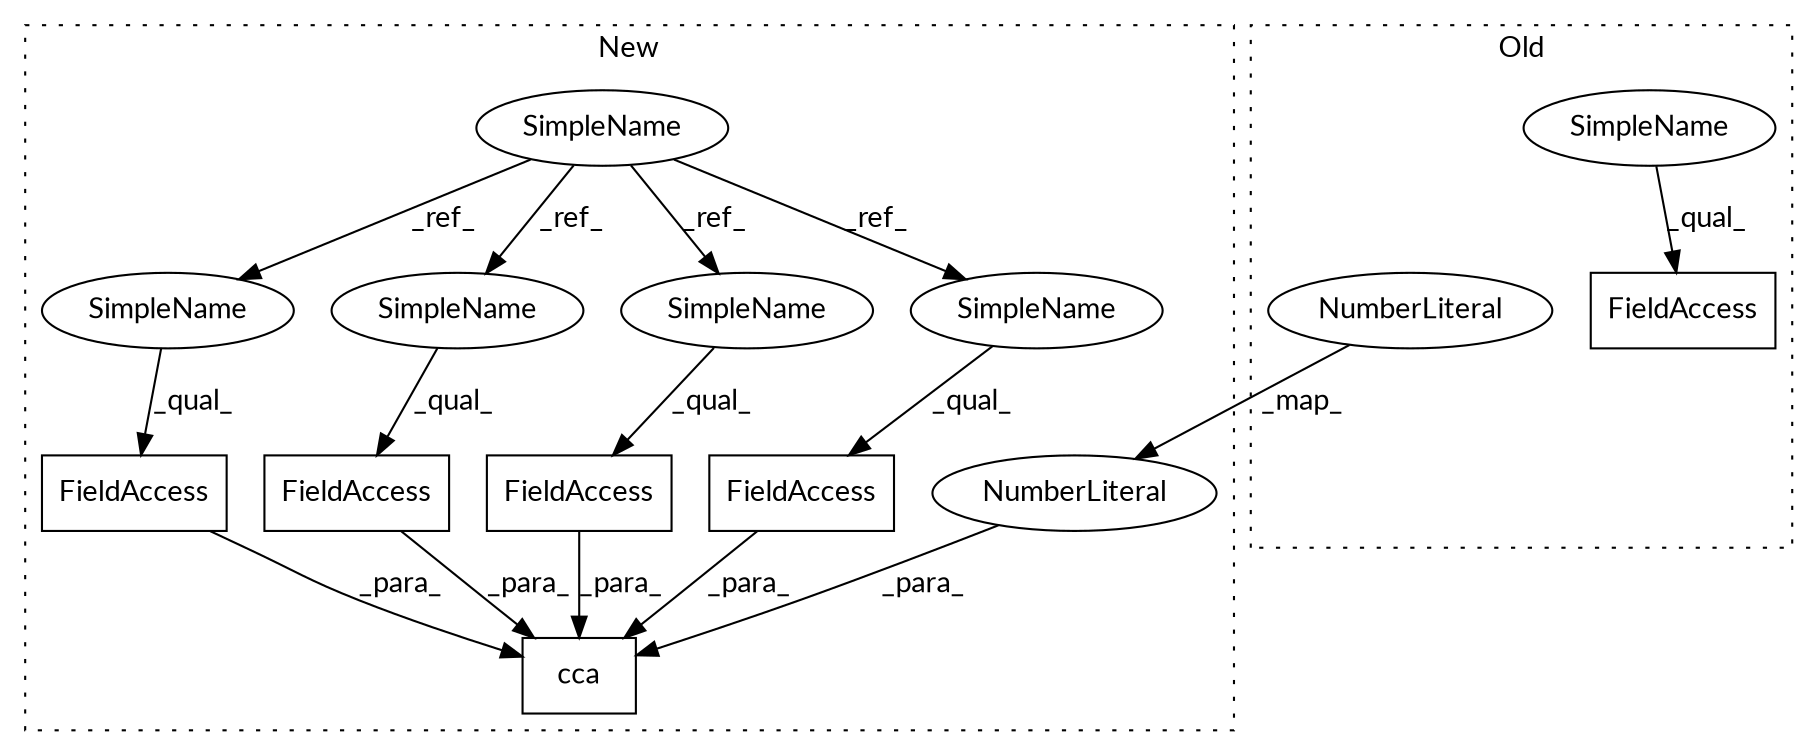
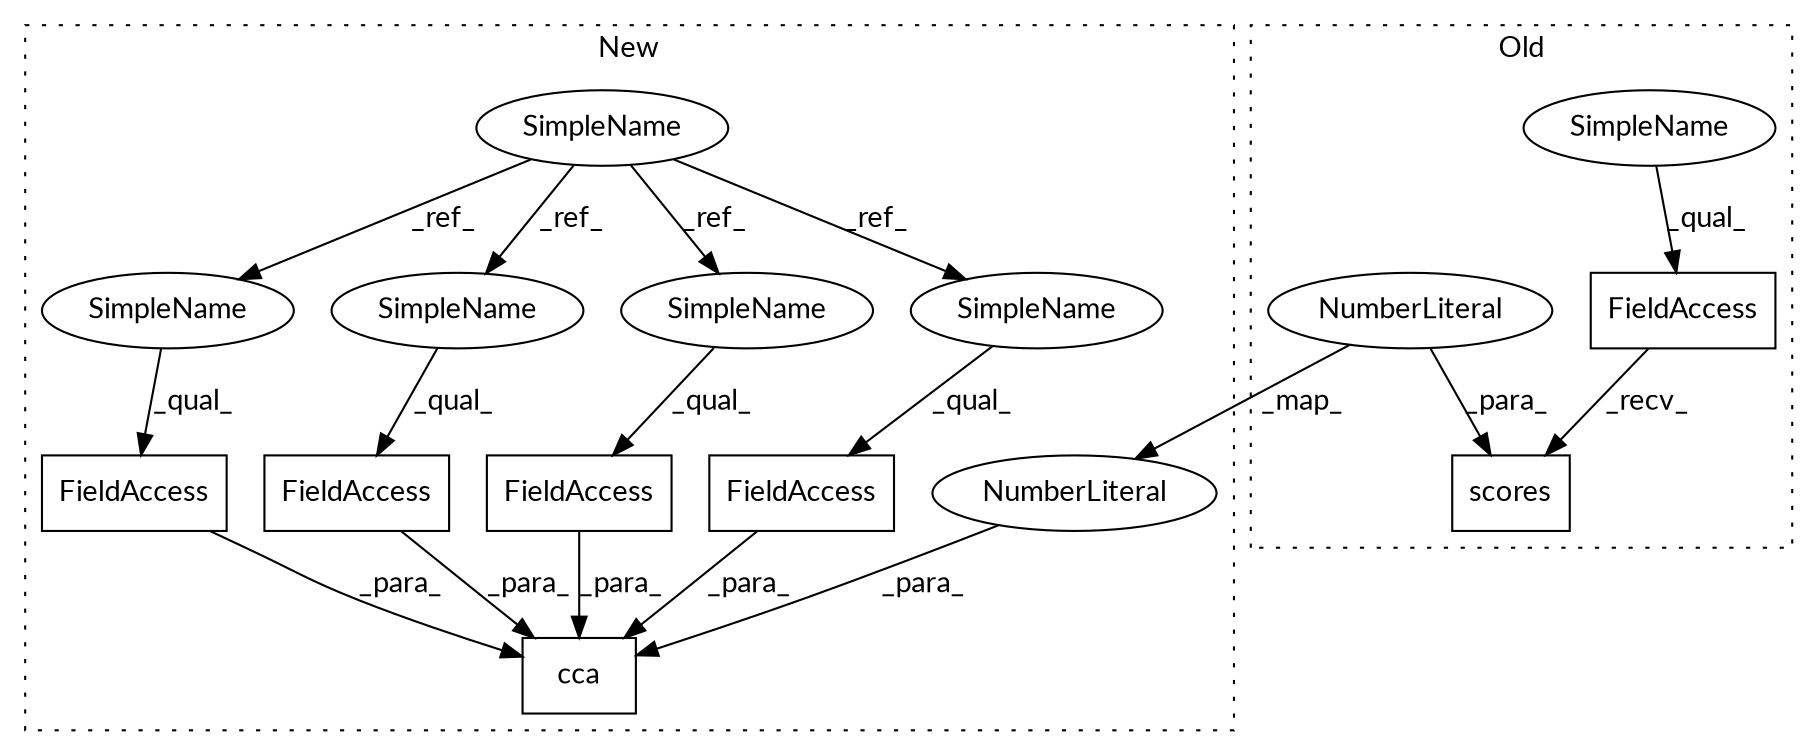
node "scores": added
